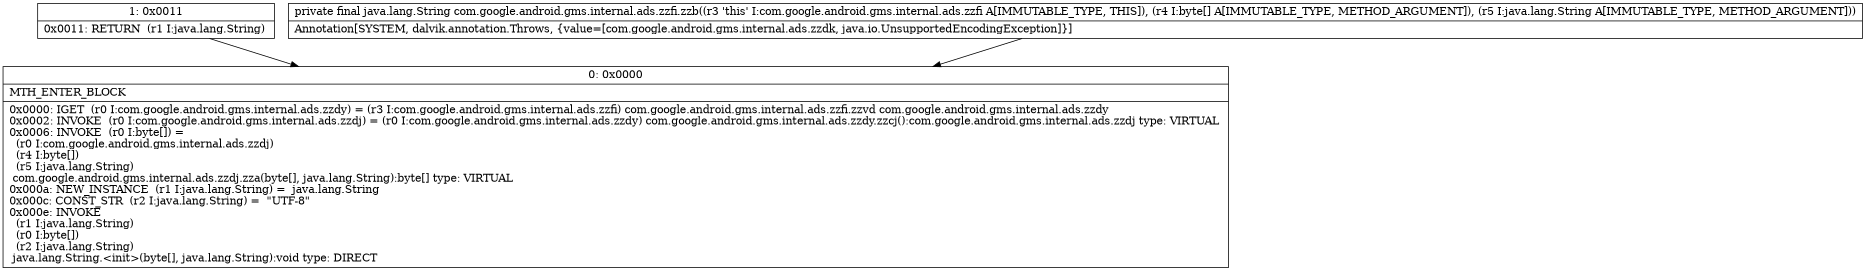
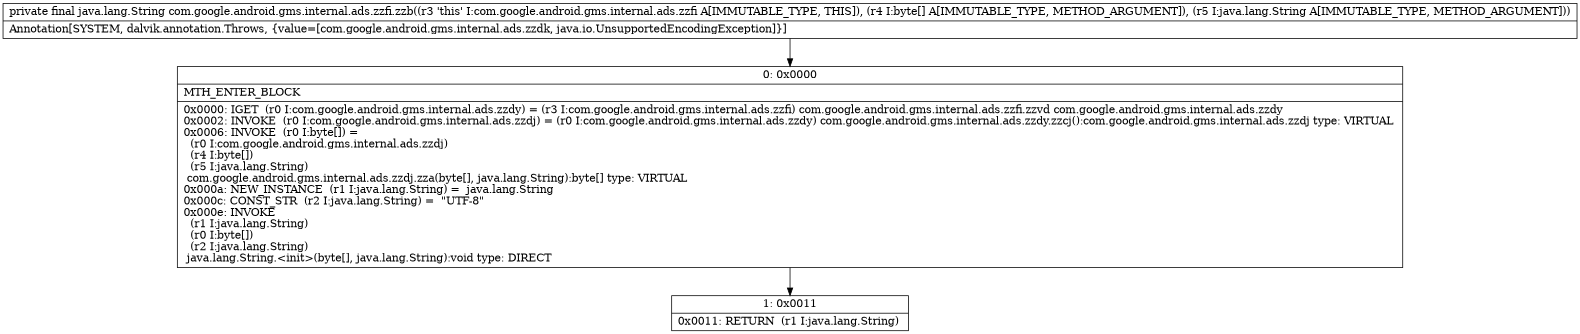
edge "1: 0x0011" -> "0: 0x0000": reversed
